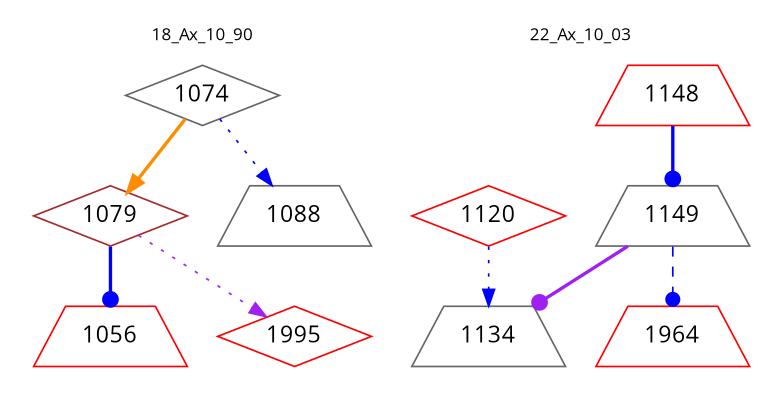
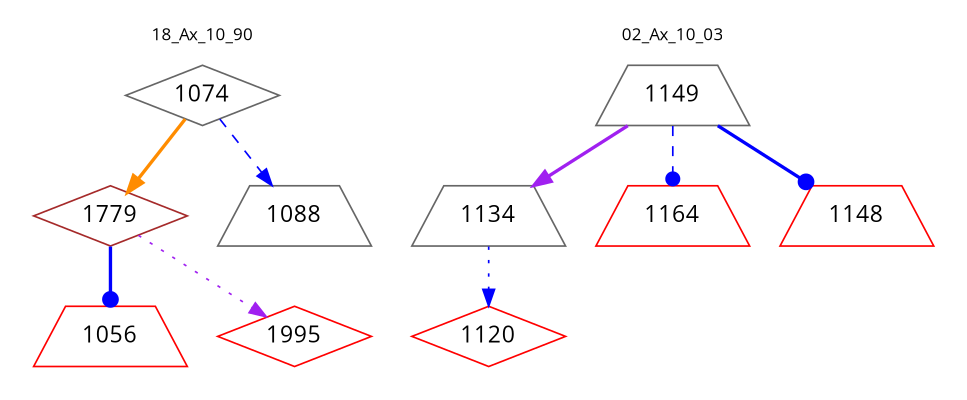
cluster "22_Ax_10_03": label "22_Ax_10_03" -> "02_Ax_10_03"
edge "1074" -> "1088": style dotted -> dashed
edge "1148" -> "1149": reversed
node "1079": label "1079" -> "1779"
edge "1120" -> "1134": reversed
edge "1149" -> "1134": arrowhead dot -> normal
node "1964": label "1964" -> "1164"
